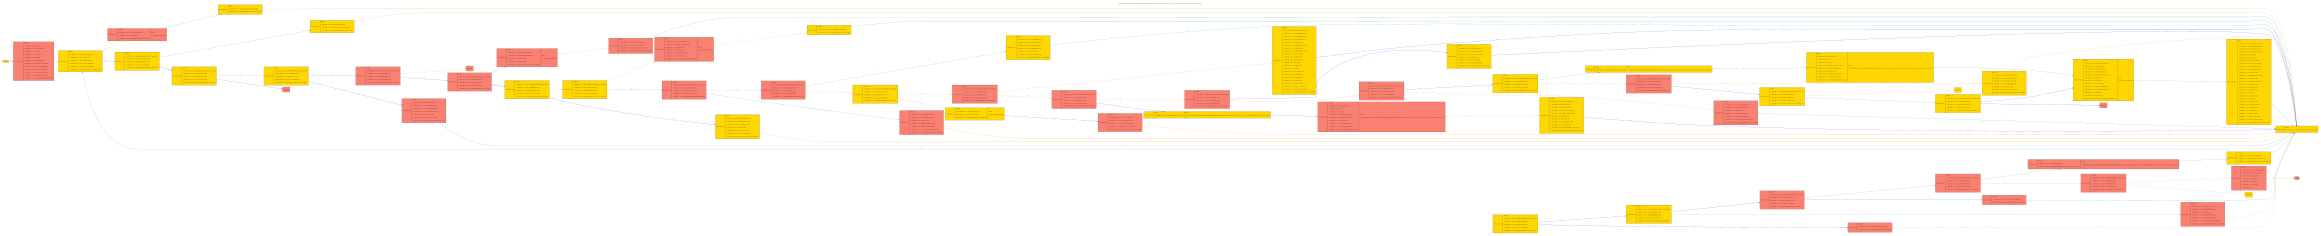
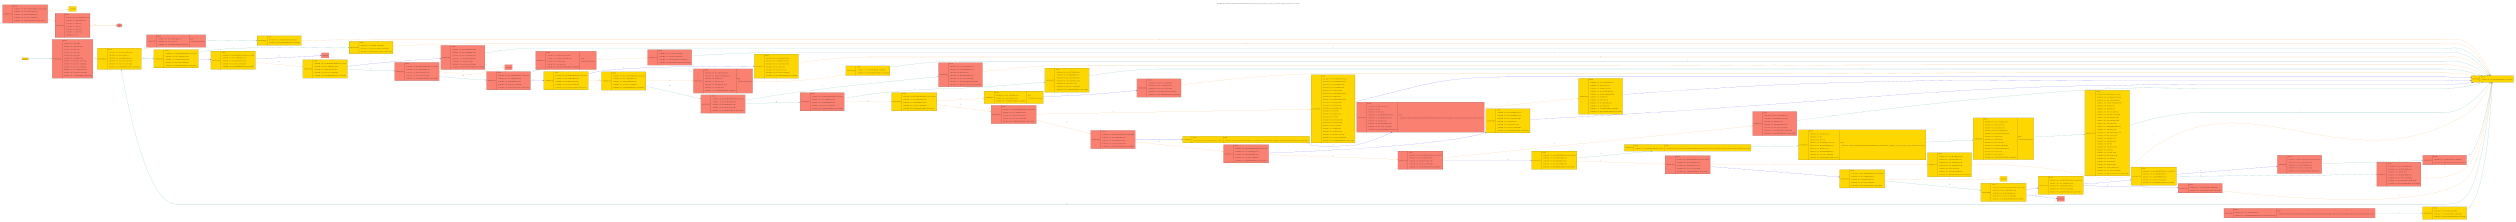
edge "0x401ab0 [25]" -> "0x401c8e [53]": now "0x401ab0 [25]" -> "0x401ac9 [25]"
node "0x401b14 [25]": removed
